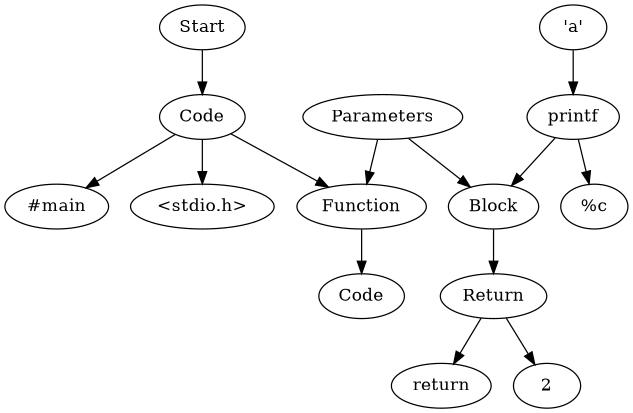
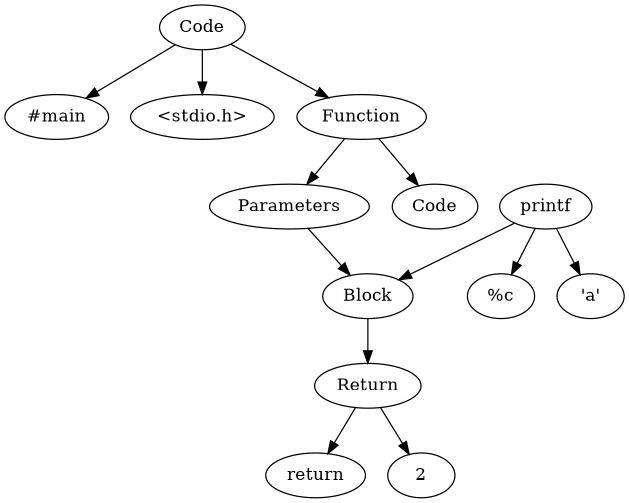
node "Start": removed
edge "'a'" -> "printf": reversed
edge "Parameters" -> "Function": reversed
